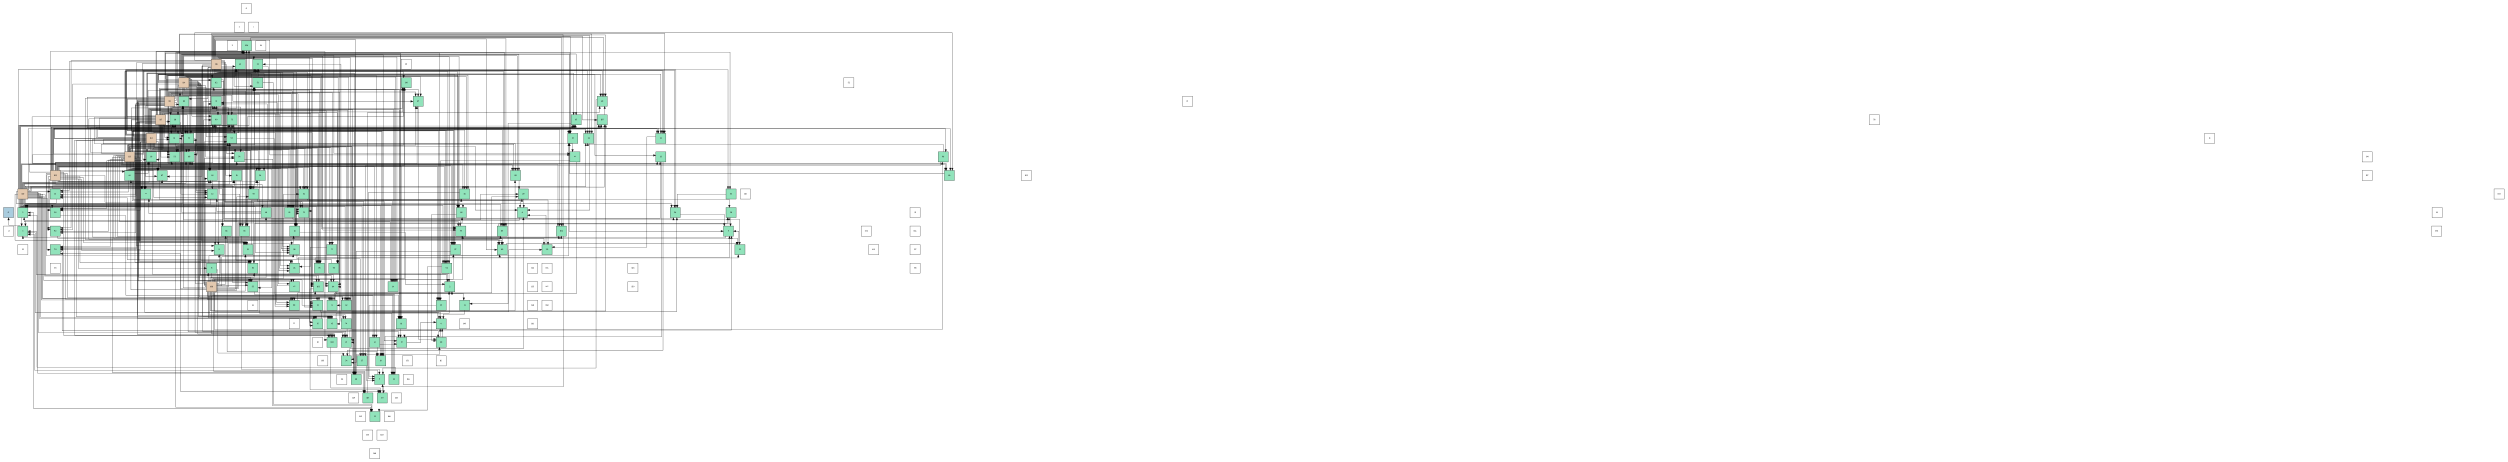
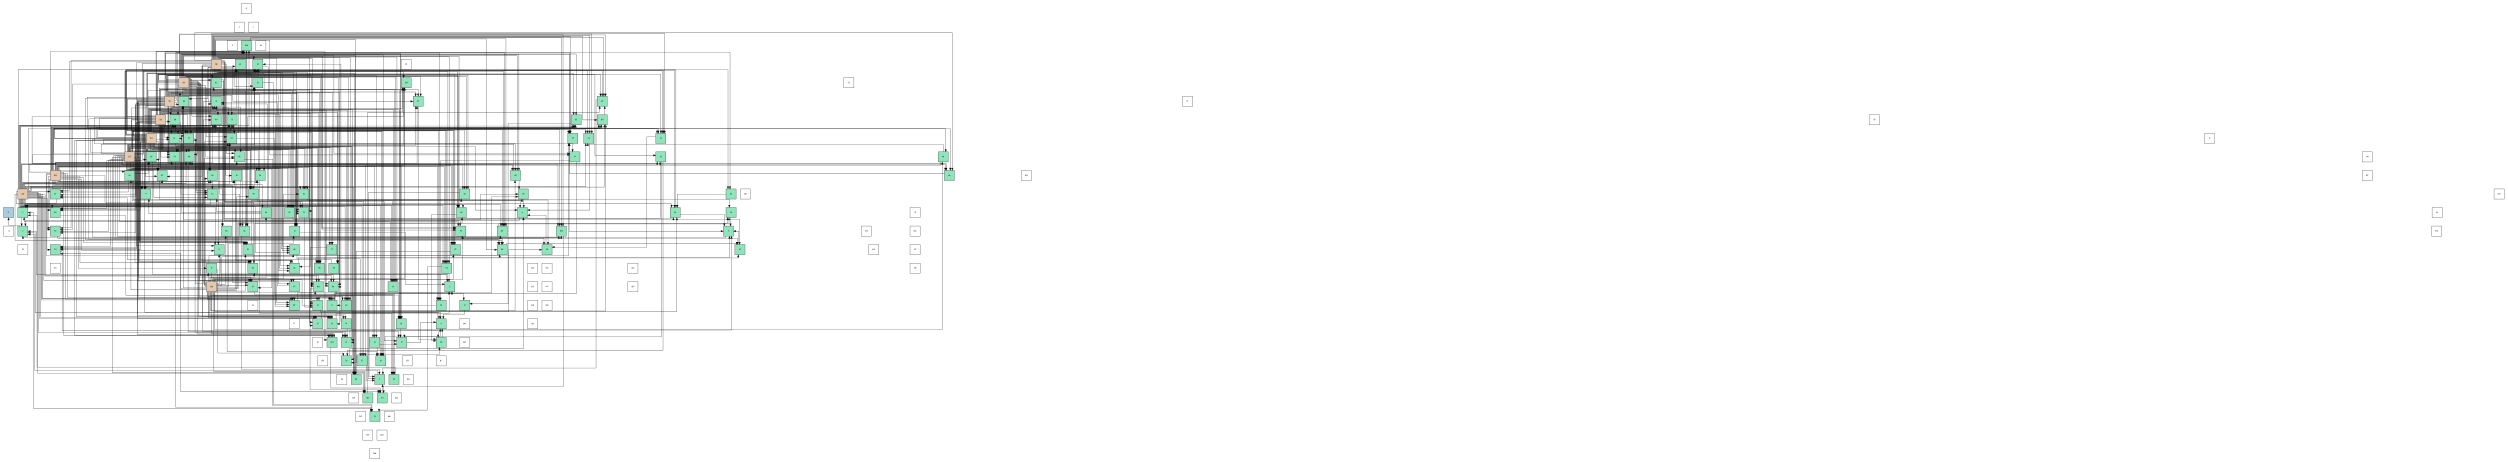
edge "114" -> "98": now "114" -> "46"
node "162": added
